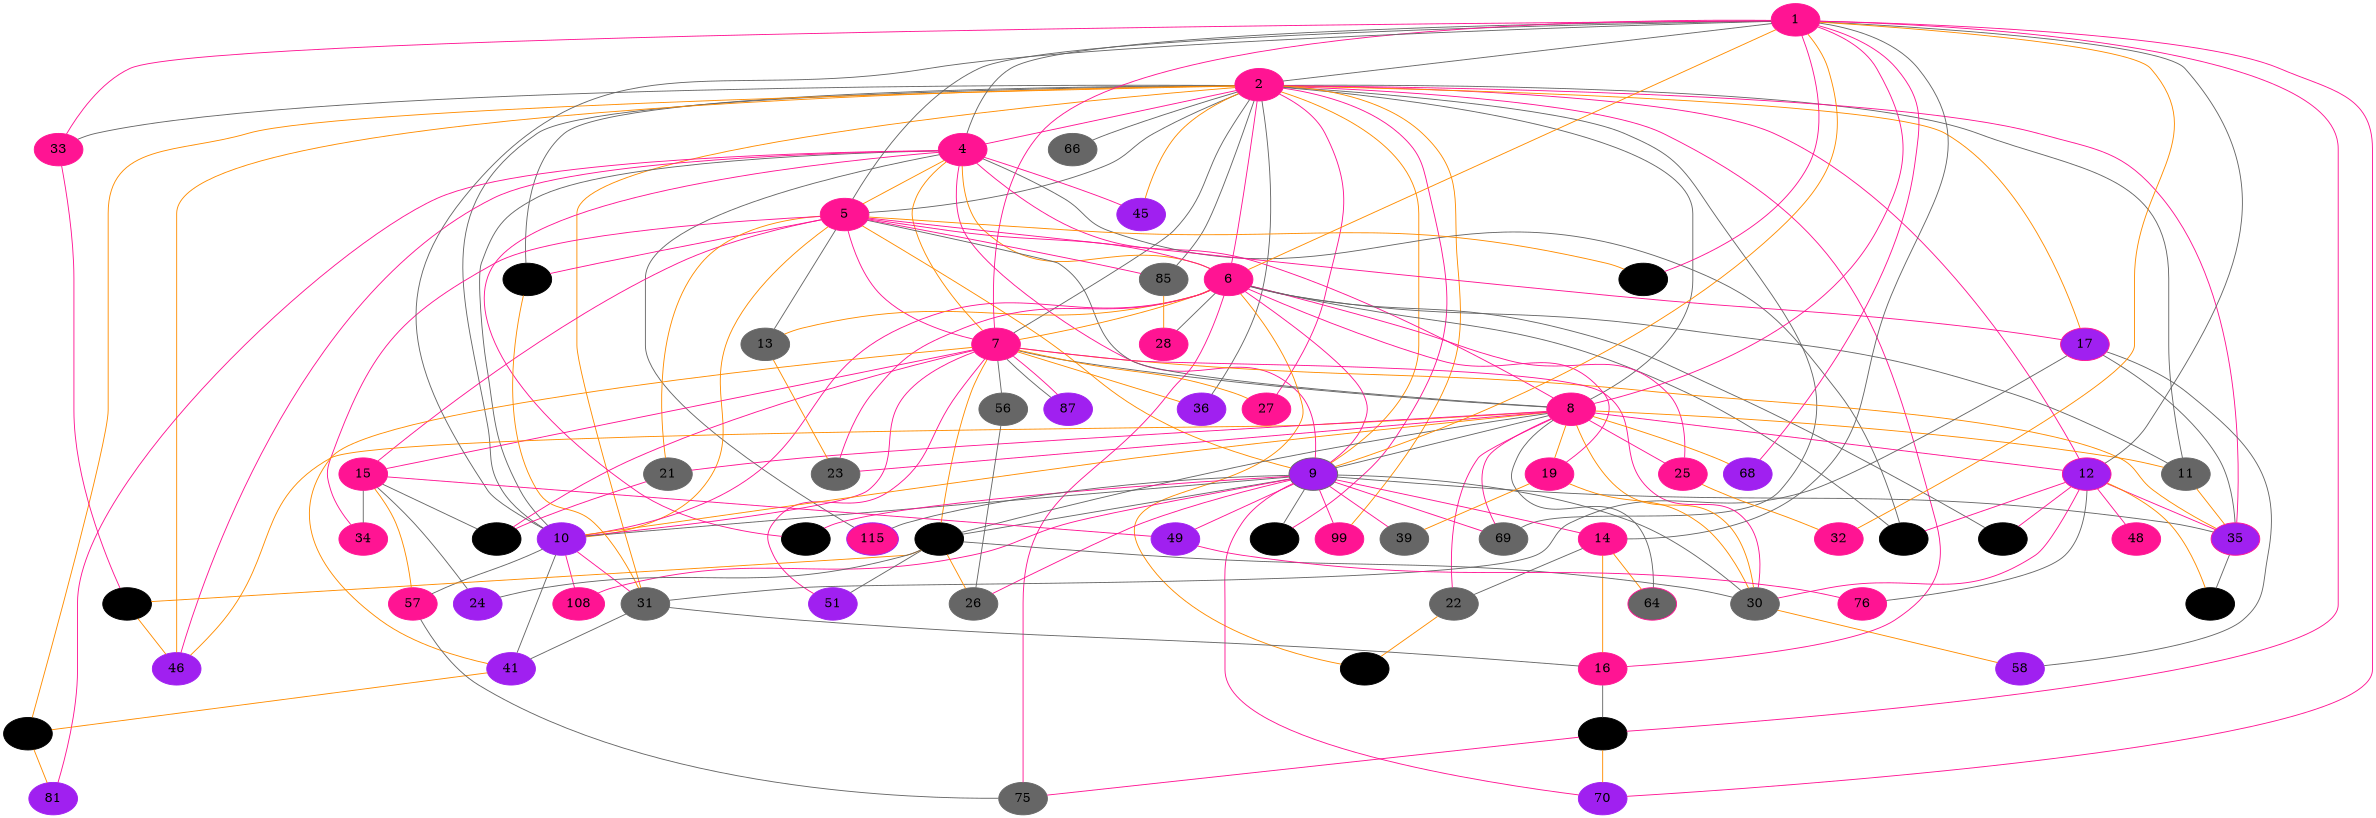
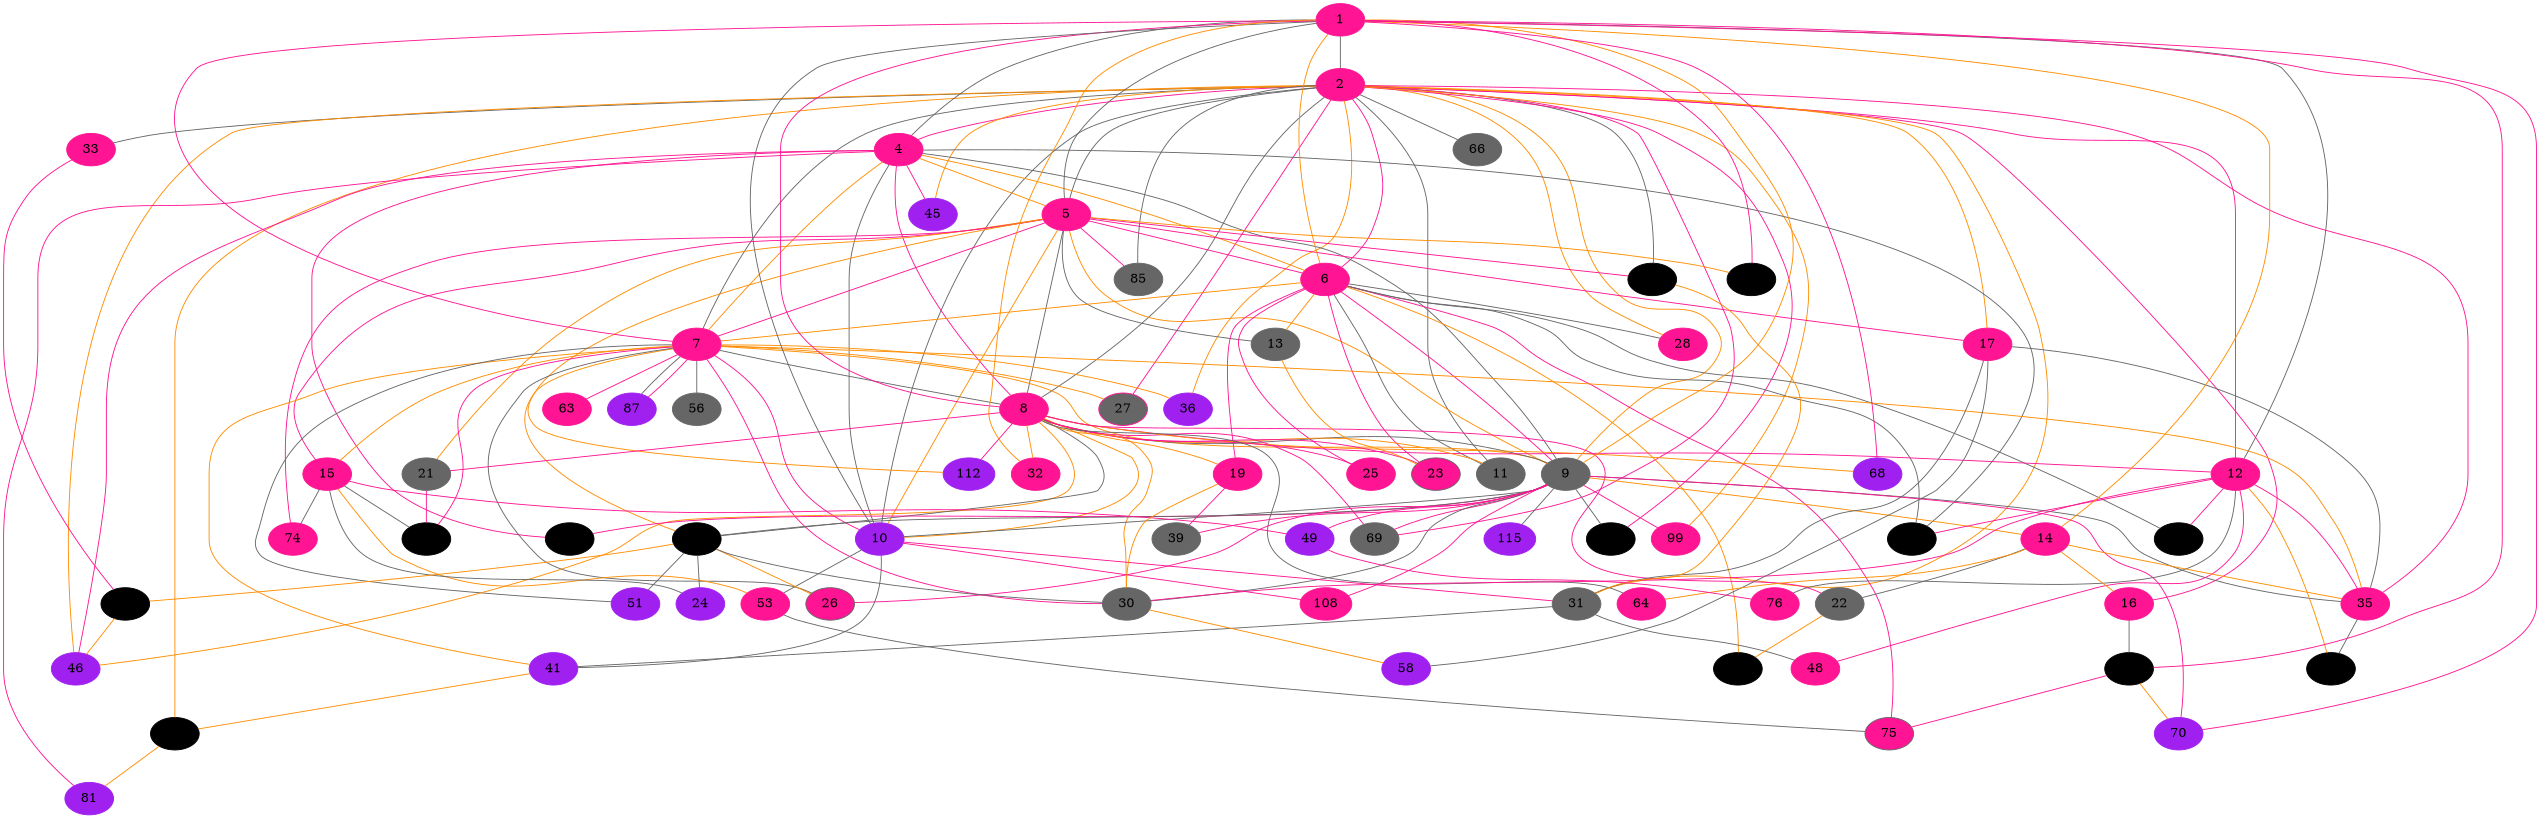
edge "1" -- "33": removed
edge "2" -- "36": color gray40 -> darkorange
edge "2" -- "69": color gray40 -> deeppink
edge "4" -- "115": removed
edge "1" -- "14": color gray40 -> darkorange
edge "85" -- "28": now "2" -- "28"
node "17": fillcolor purple -> deeppink
edge "4" -- "9": color deeppink -> gray40
edge "6" -- "10": removed
edge "7" -- "9": added
node "63": added
edge "7" -- "15": color deeppink -> darkorange
node "27": fillcolor deeppink -> gray40
node "23": fillcolor gray40 -> deeppink
node "112": added
node "9": fillcolor purple -> gray40
node "12": fillcolor purple -> deeppink
edge "19" -- "39": color darkorange -> deeppink
edge "7" -- "51": color deeppink -> gray40
edge "9" -- "14": color deeppink -> darkorange
edge "11" -- "35": now "14" -- "35"
edge "56" -- "26": now "7" -- "26"
edge "25" -- "32": now "8" -- "32"
node "34": label "34" -> "74"
node "115": fillcolor deeppink -> purple
node "35": fillcolor purple -> deeppink
node "57": label "57" -> "53"
node "26": fillcolor gray40 -> deeppink
node "64": fillcolor gray40 -> deeppink
edge "31" -- "16": now "31" -- "48"
node "75": fillcolor gray40 -> deeppink
